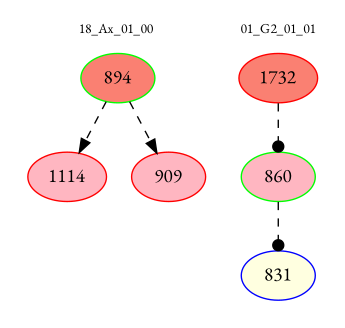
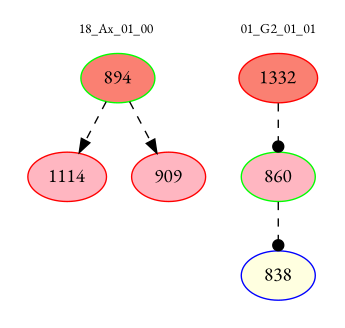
node "1732": label "1732" -> "1332"
node "831": label "831" -> "838"
